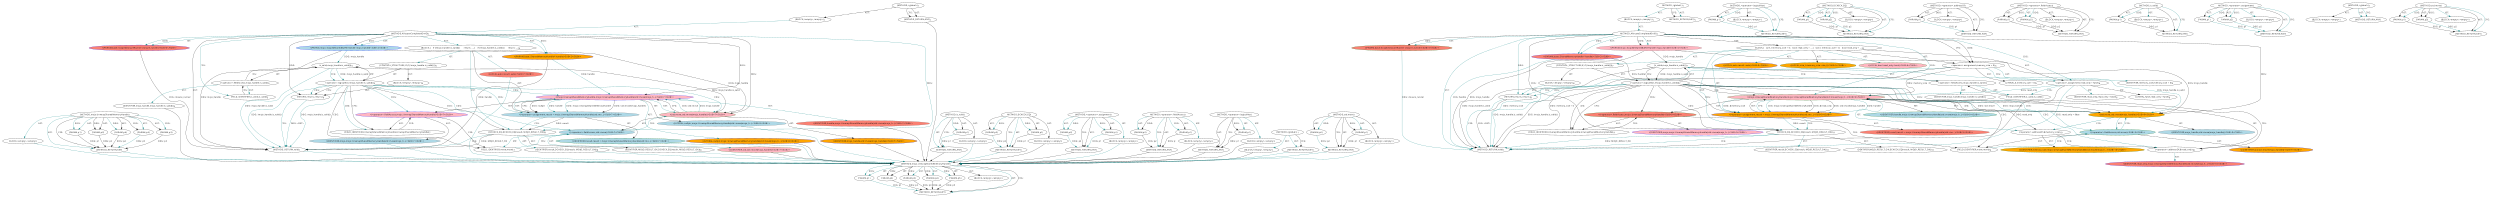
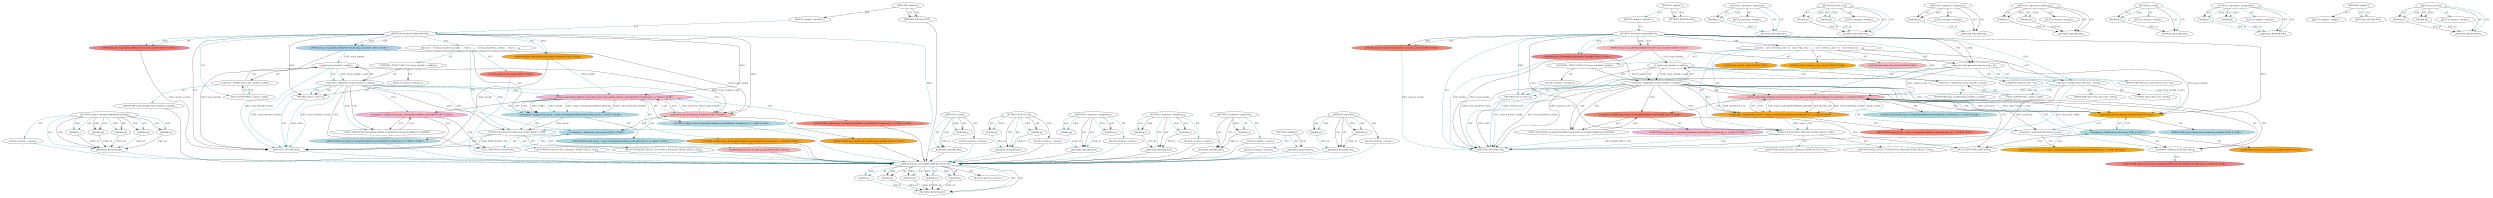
edge "(<operator>.addressOf,&memory_size)" -> "(<operator>.addressOf,&read_only)": now "<(<operator>.fieldAccess,std::move)<SUB>9</SUB>>" -> "(<operator>.addressOf,&read_only)"
